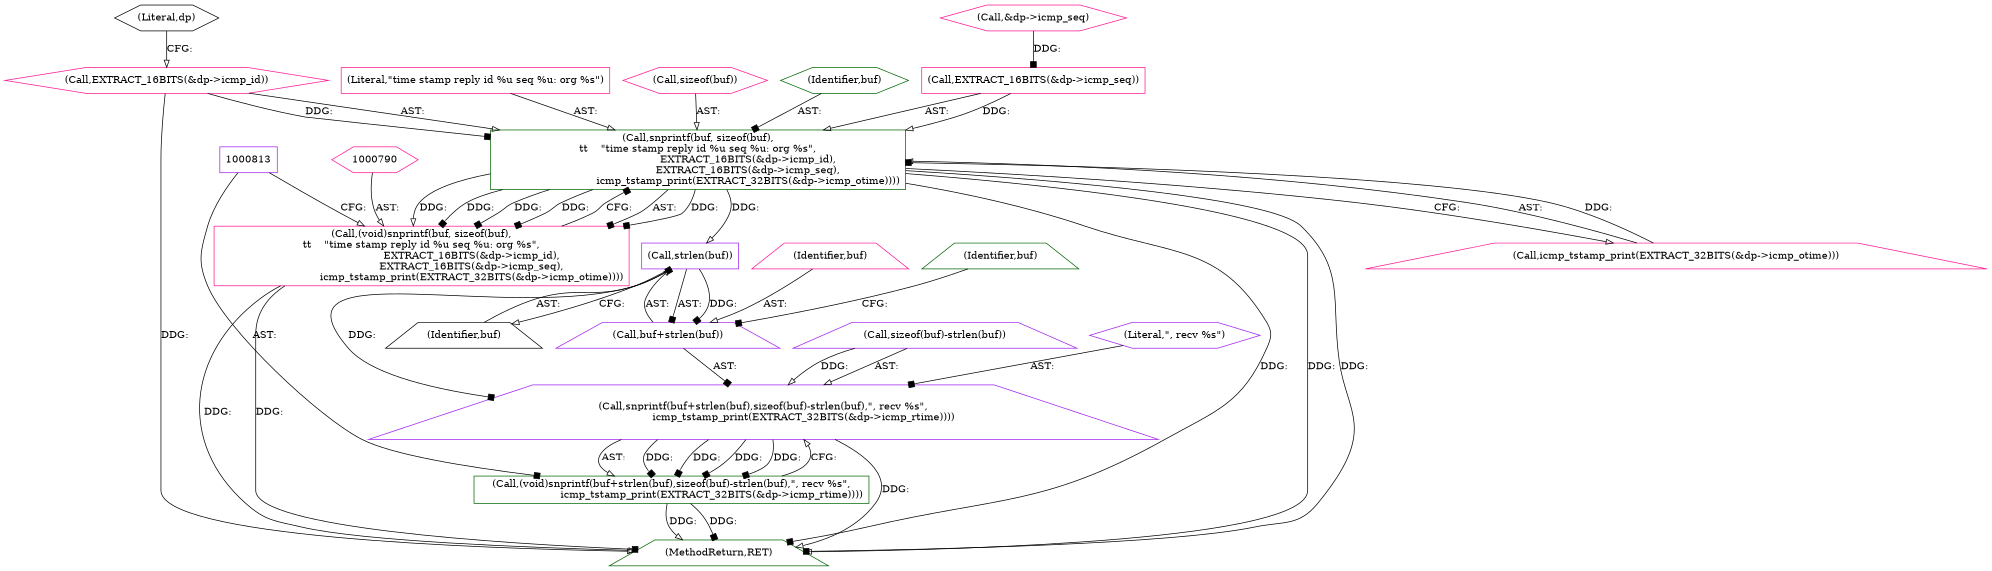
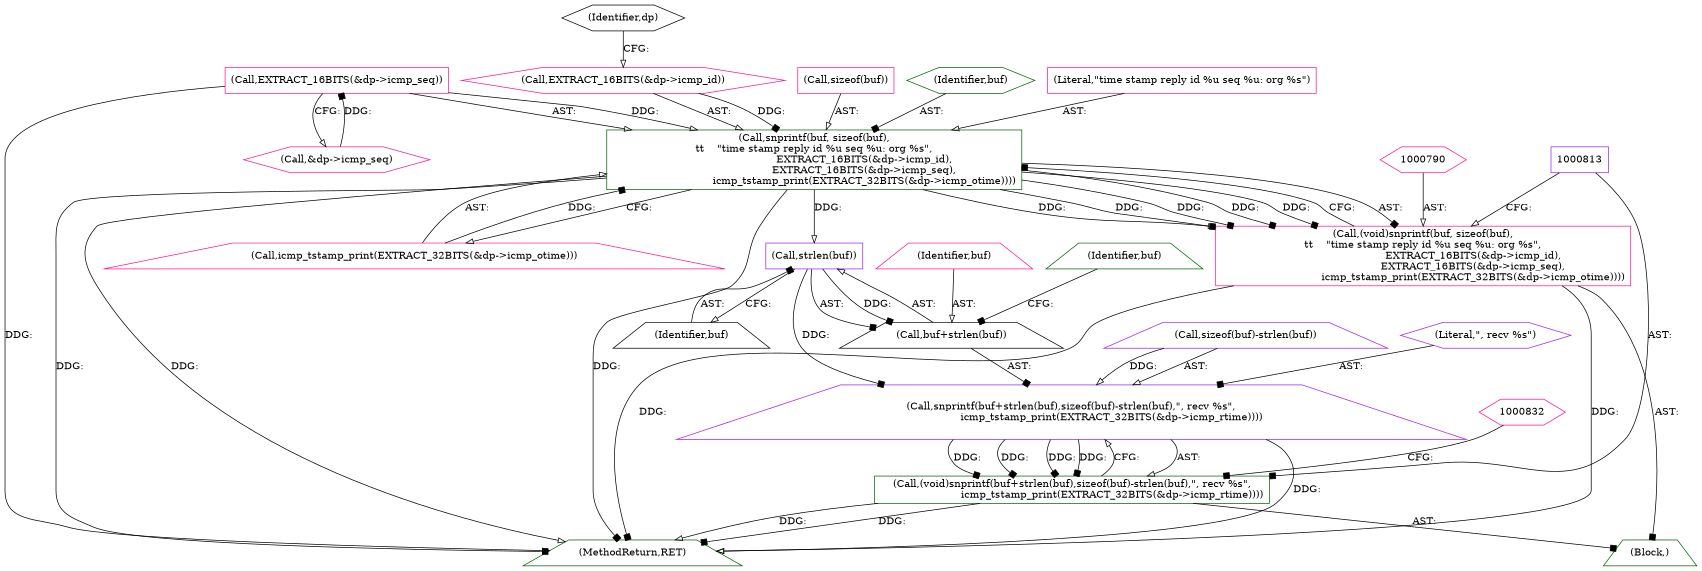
node "(Literal,dp)": label "(Literal,dp)" -> "(Identifier,dp)"
node "(Call,sizeof(buf))": shape hexagon -> box
edge "(Call,EXTRACT_16BITS(&dp->icmp_seq))" -> "(Call,&dp->icmp_seq)": added, label "CFG:"
node "(Call,buf+strlen(buf))": color purple -> black
node "1000832": added
edge "(Call,EXTRACT_16BITS(&dp->icmp_id))" -> "(MethodReturn,RET)": now "(Call,EXTRACT_16BITS(&dp->icmp_seq))" -> "(MethodReturn,RET)"
node "(Block,)": added
